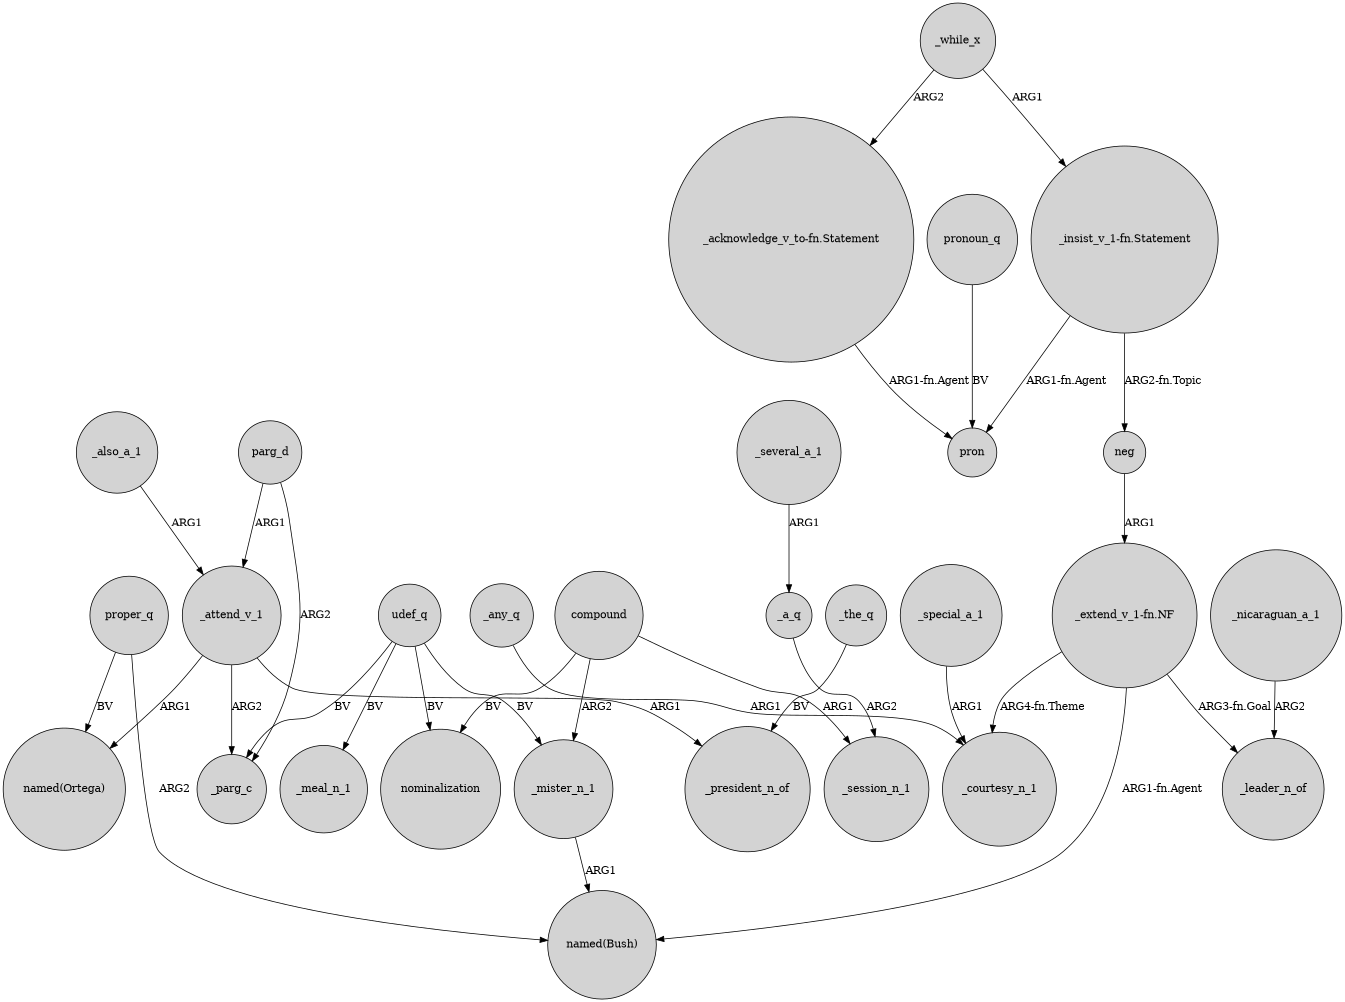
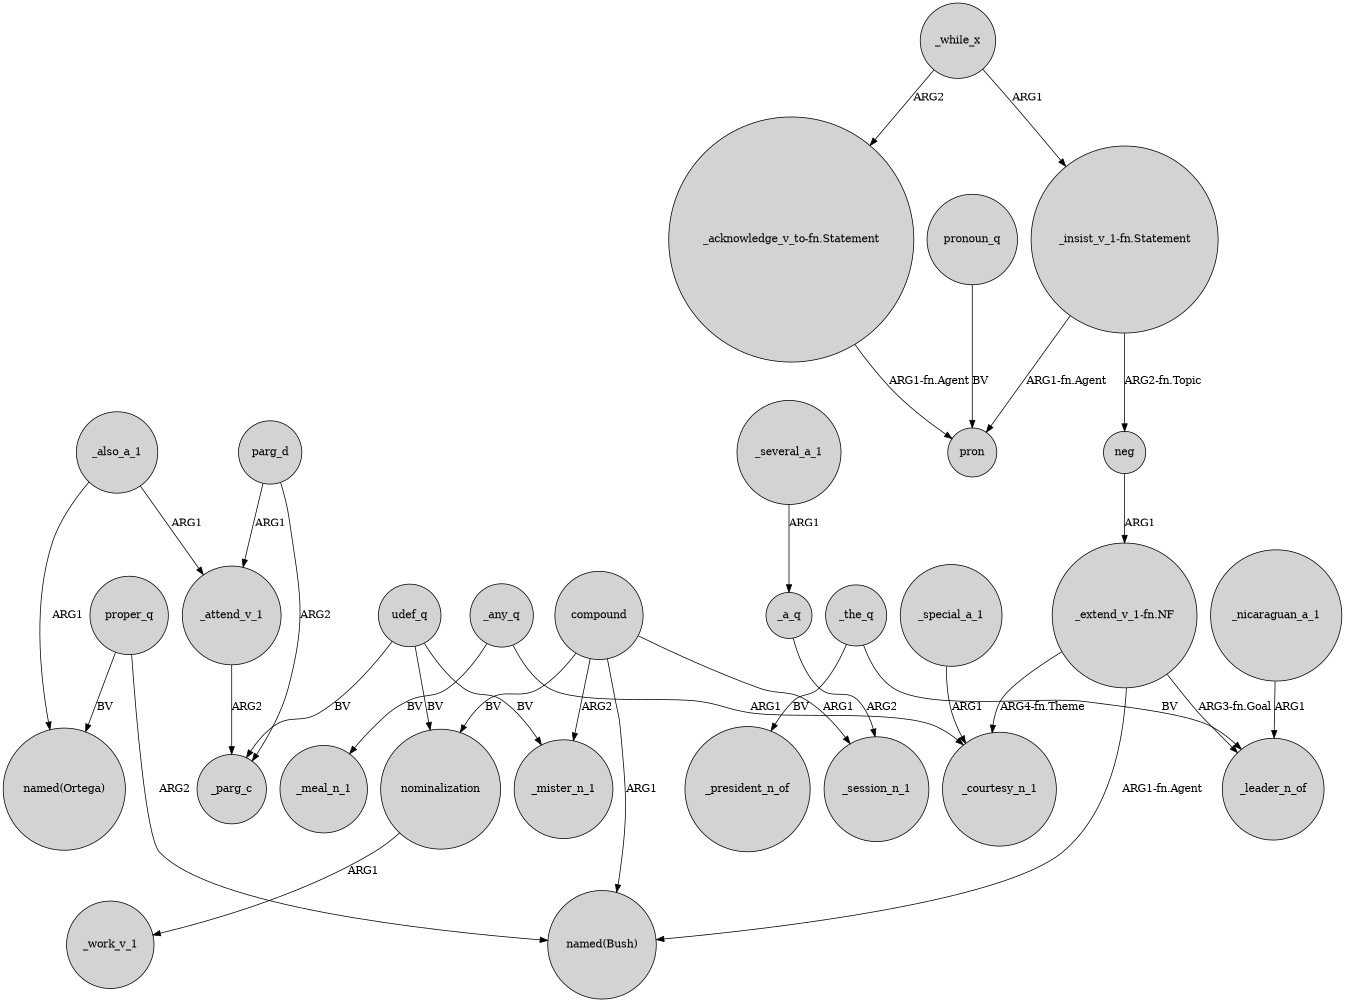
edge "udef_q" -> "_meal_n_1": now "_any_q" -> "_meal_n_1"
edge "_attend_v_1" -> "_president_n_of": removed, label "ARG1"
edge "_the_q" -> "_leader_n_of": added, label "BV"
edge "_attend_v_1" -> "named(Ortega)": now "_also_a_1" -> "named(Ortega)"
edge "_nicaraguan_a_1" -> "_leader_n_of": label "ARG2" -> "ARG1"
edge "_mister_n_1" -> "named(Bush)": now "compound" -> "named(Bush)"
node "_work_v_1": added
